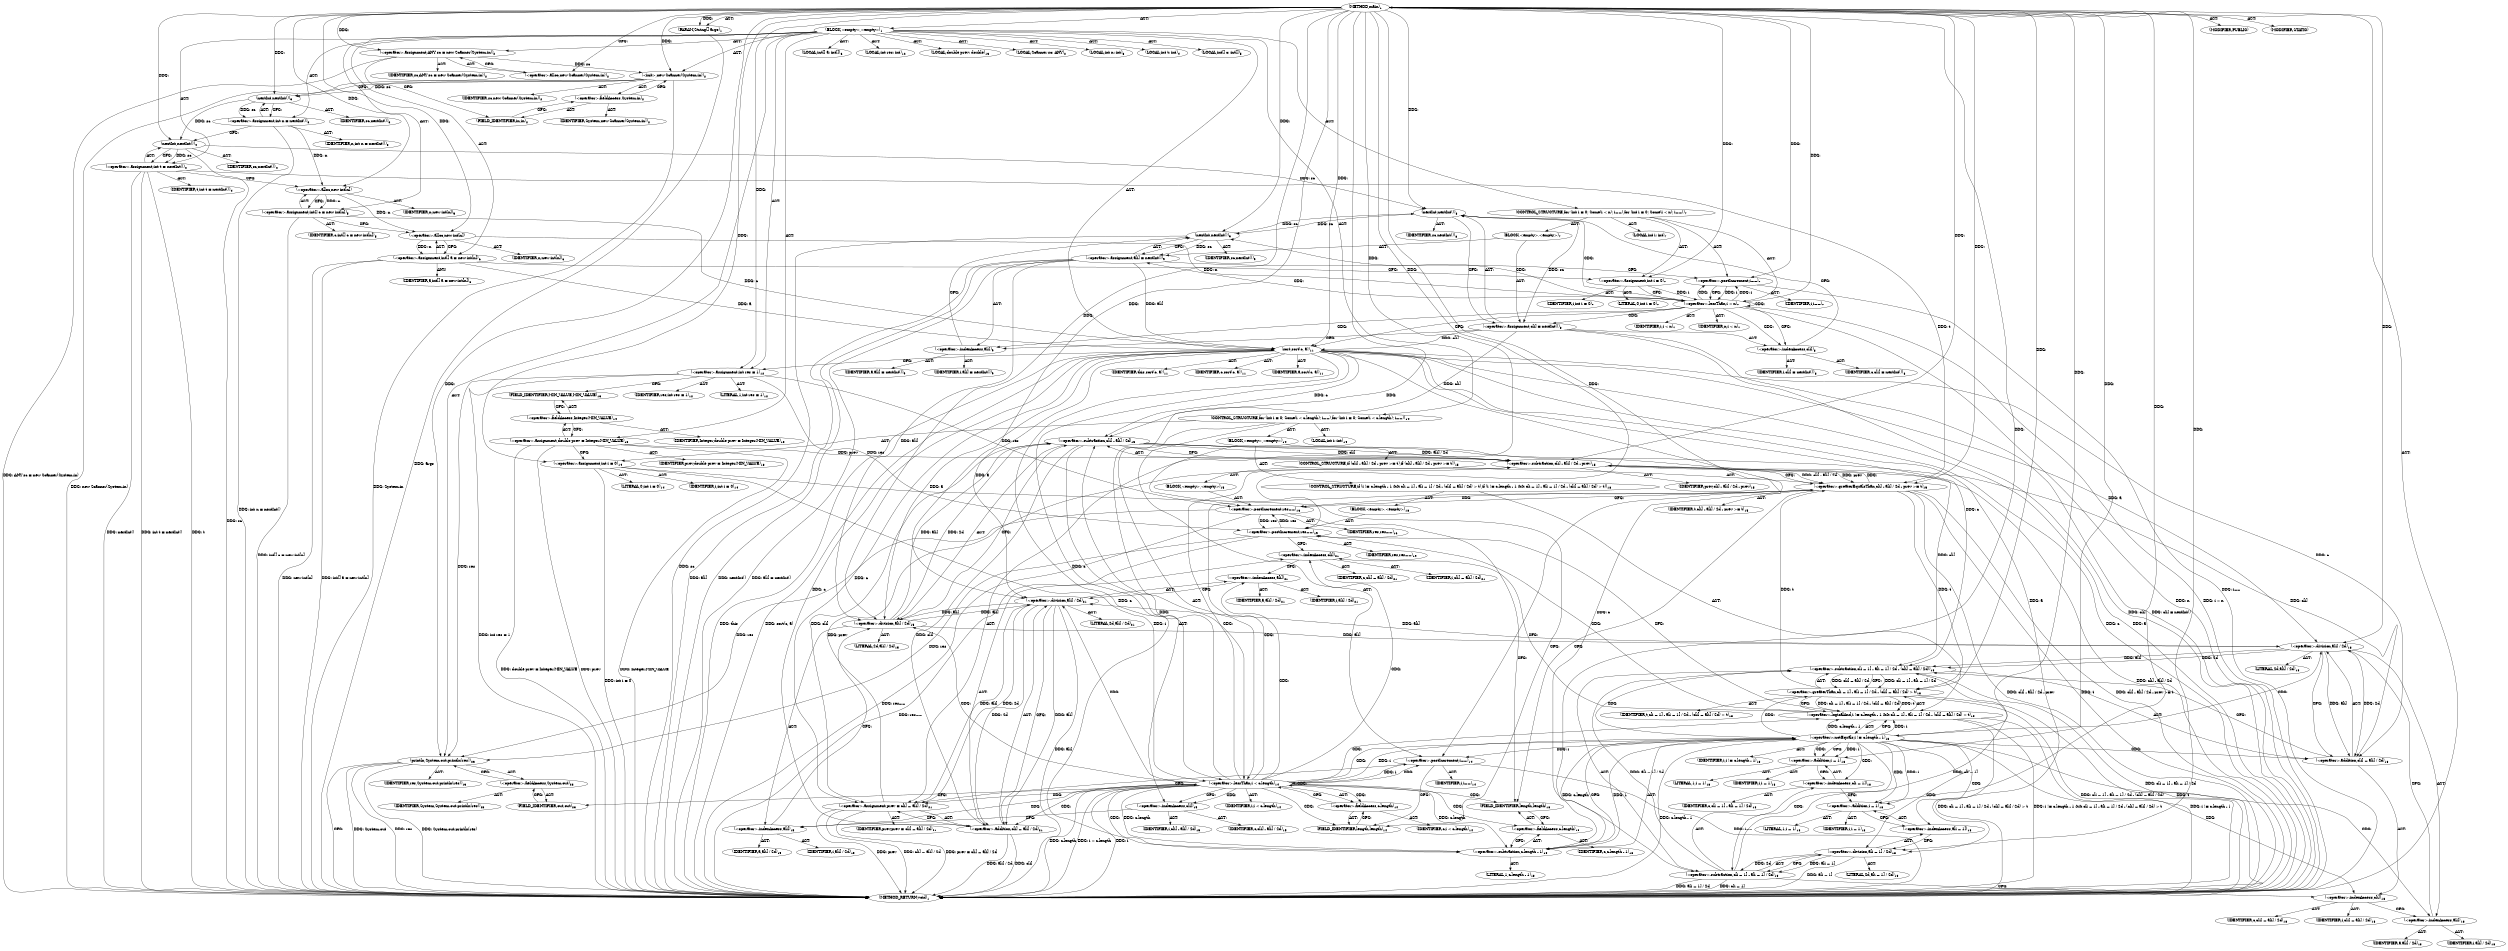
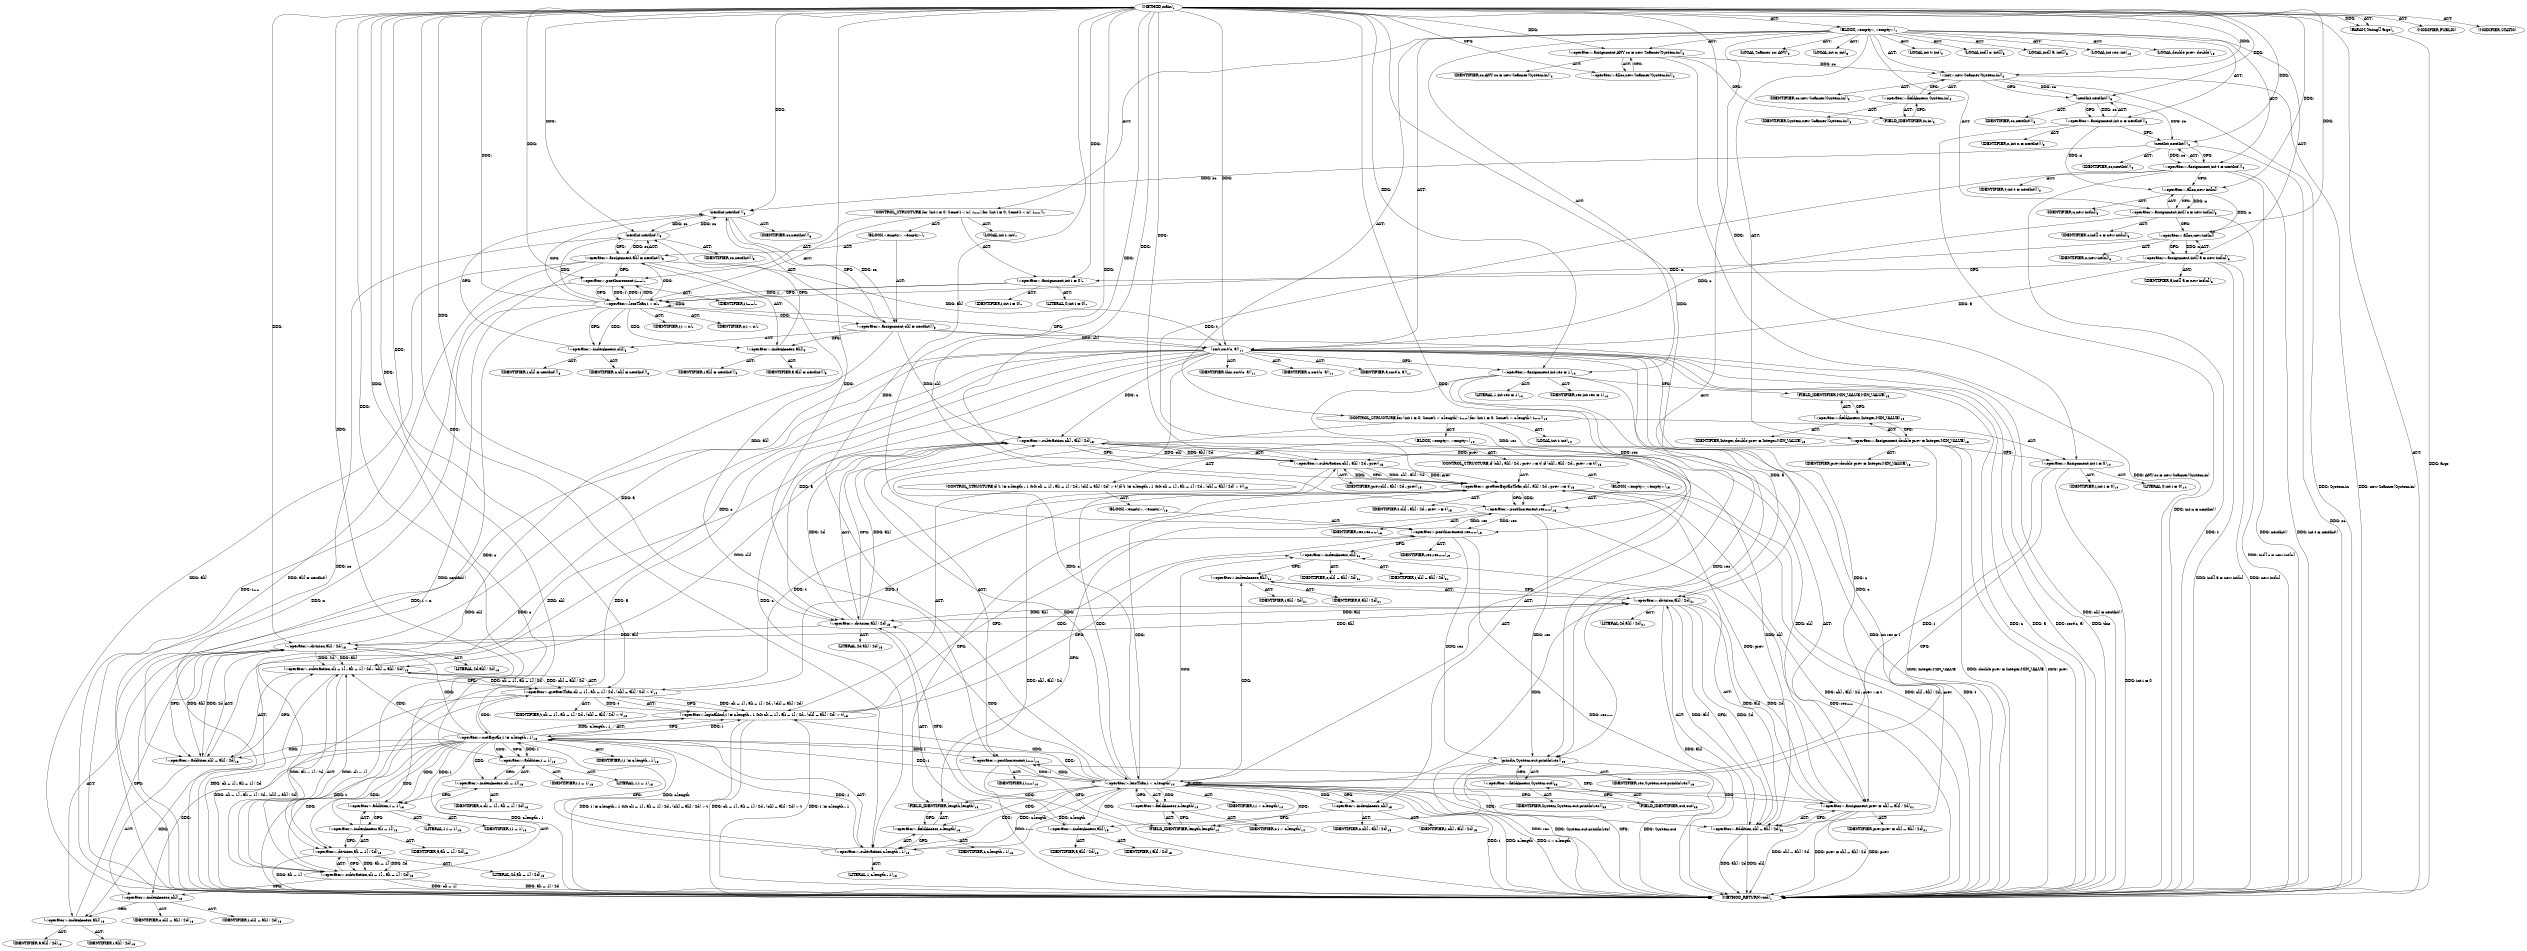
edge "(<operator>.assignment,prev = c[i] + a[i] / 2d)" -> "(<operator>.subtraction,c[i] - a[i] / 2d - prev)": now "(<operator>.assignment,prev = c[i] + a[i] / 2d)" -> "(<operator>.greaterEqualsThan,c[i] - a[i] / 2d - prev >= t)"
node "(IDENTIFIER,a,a[i + 1] / 2d)": added
